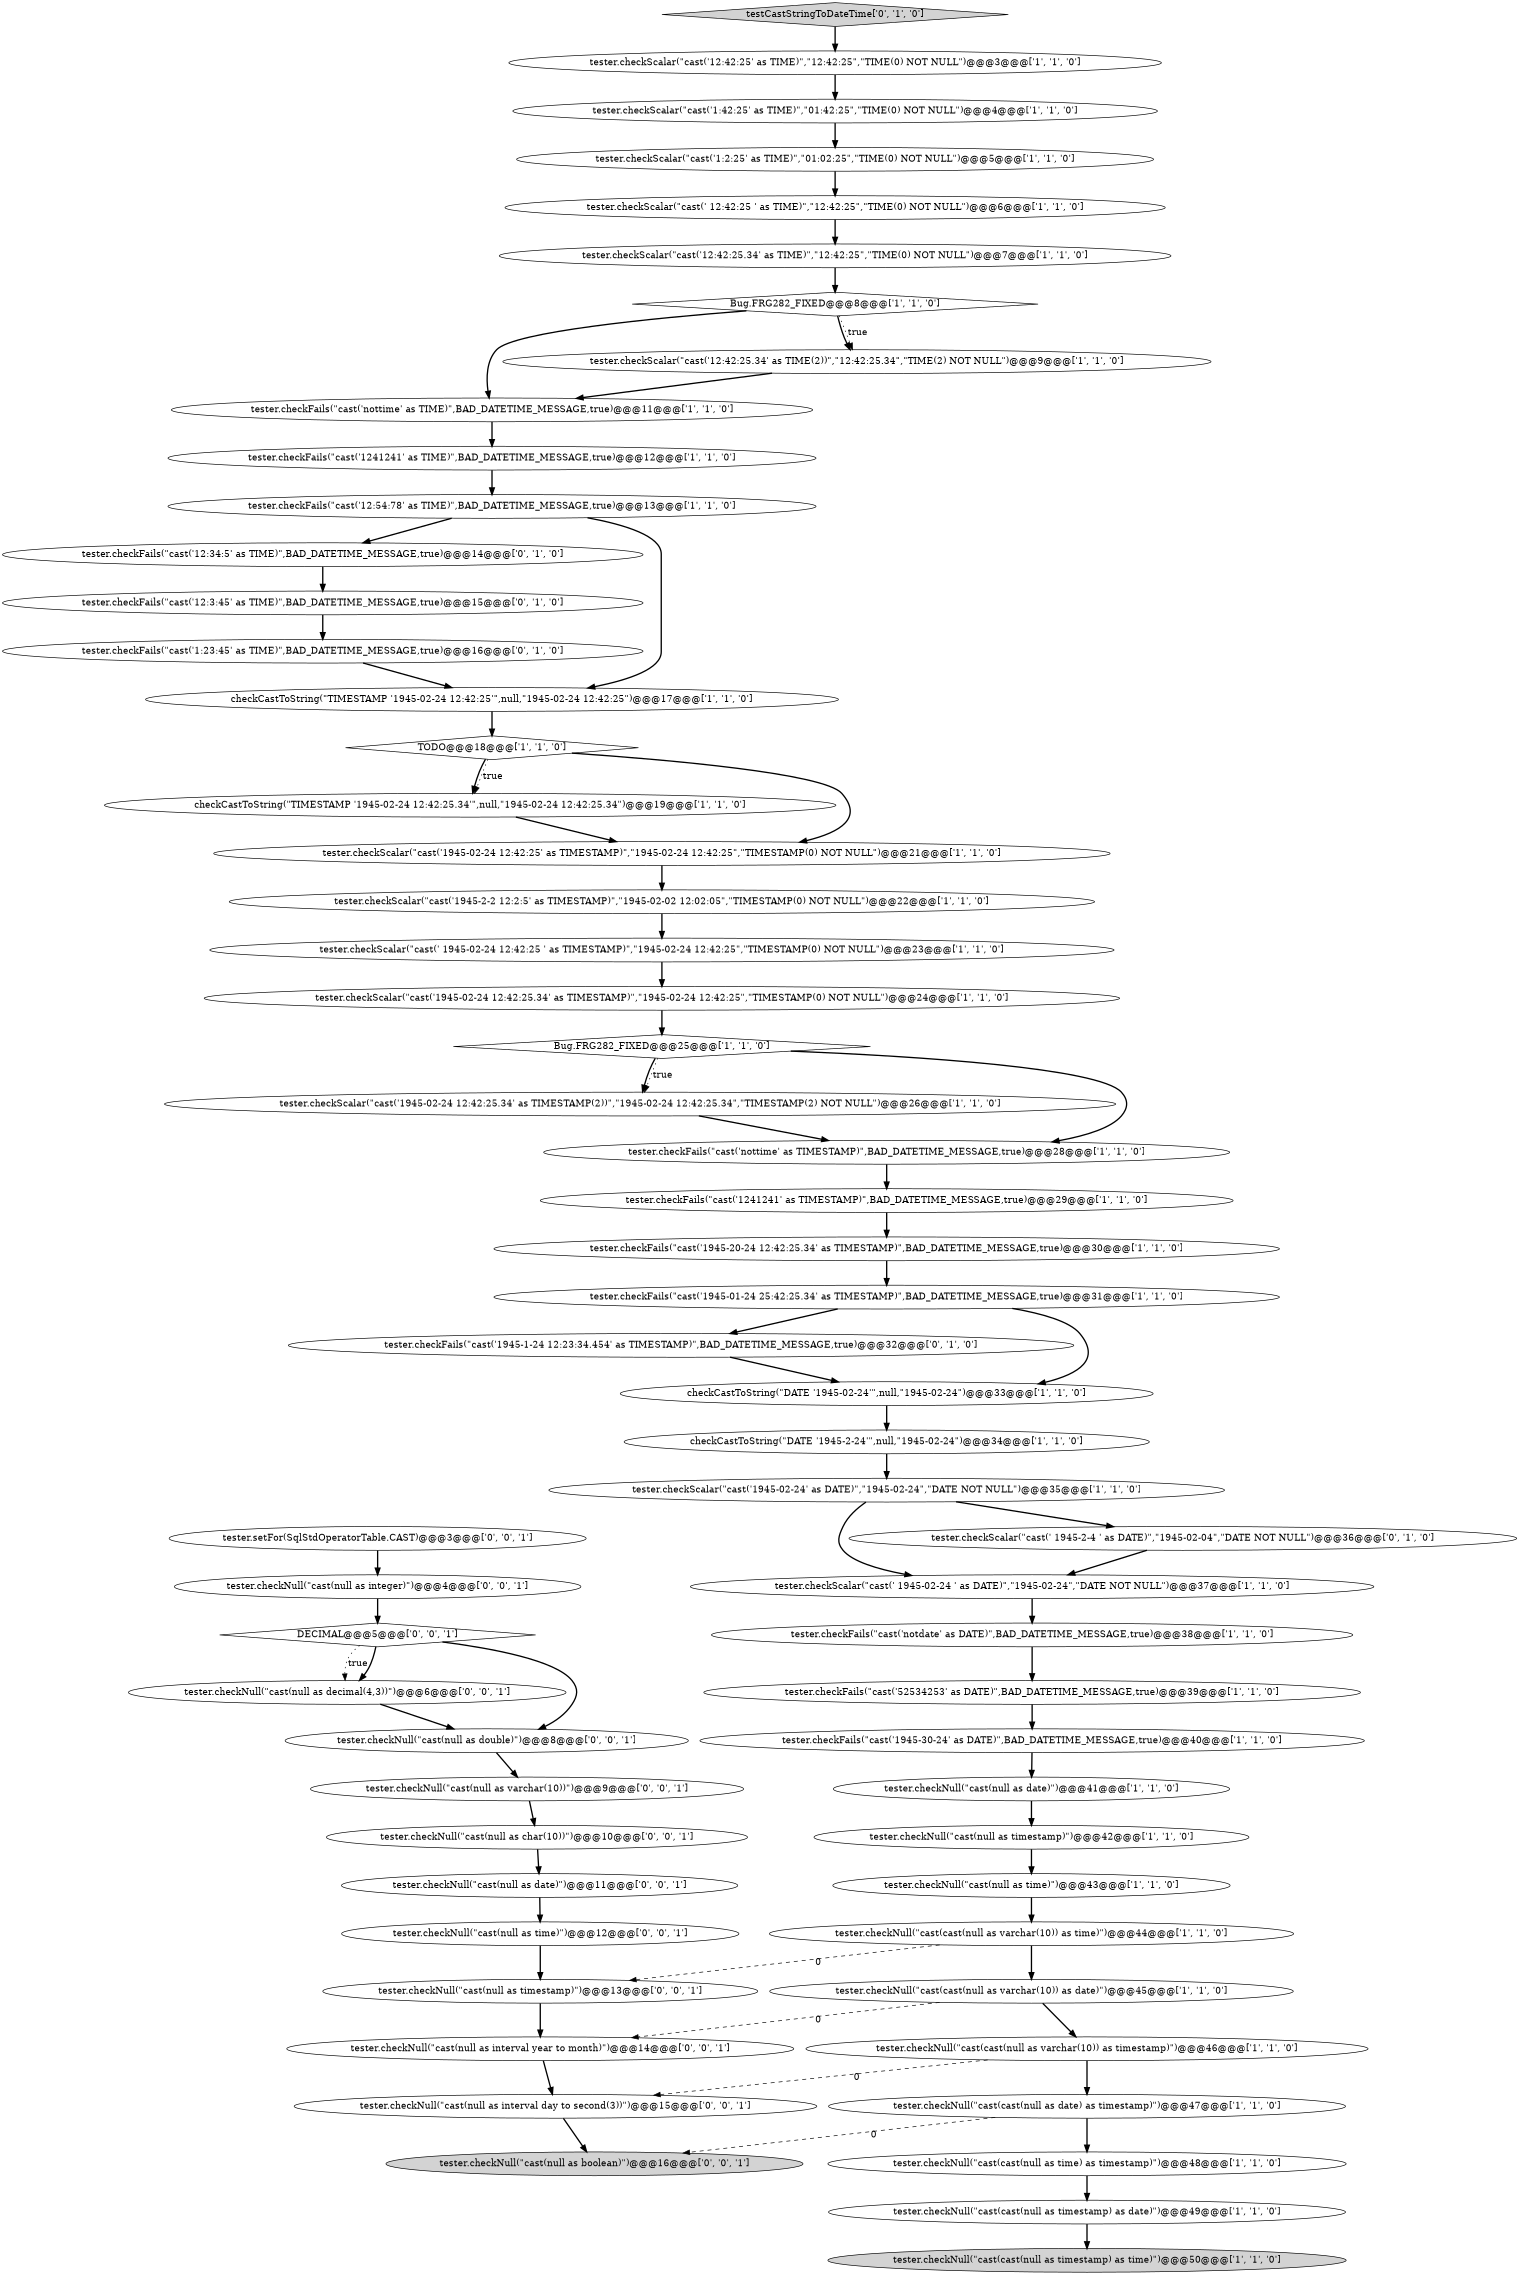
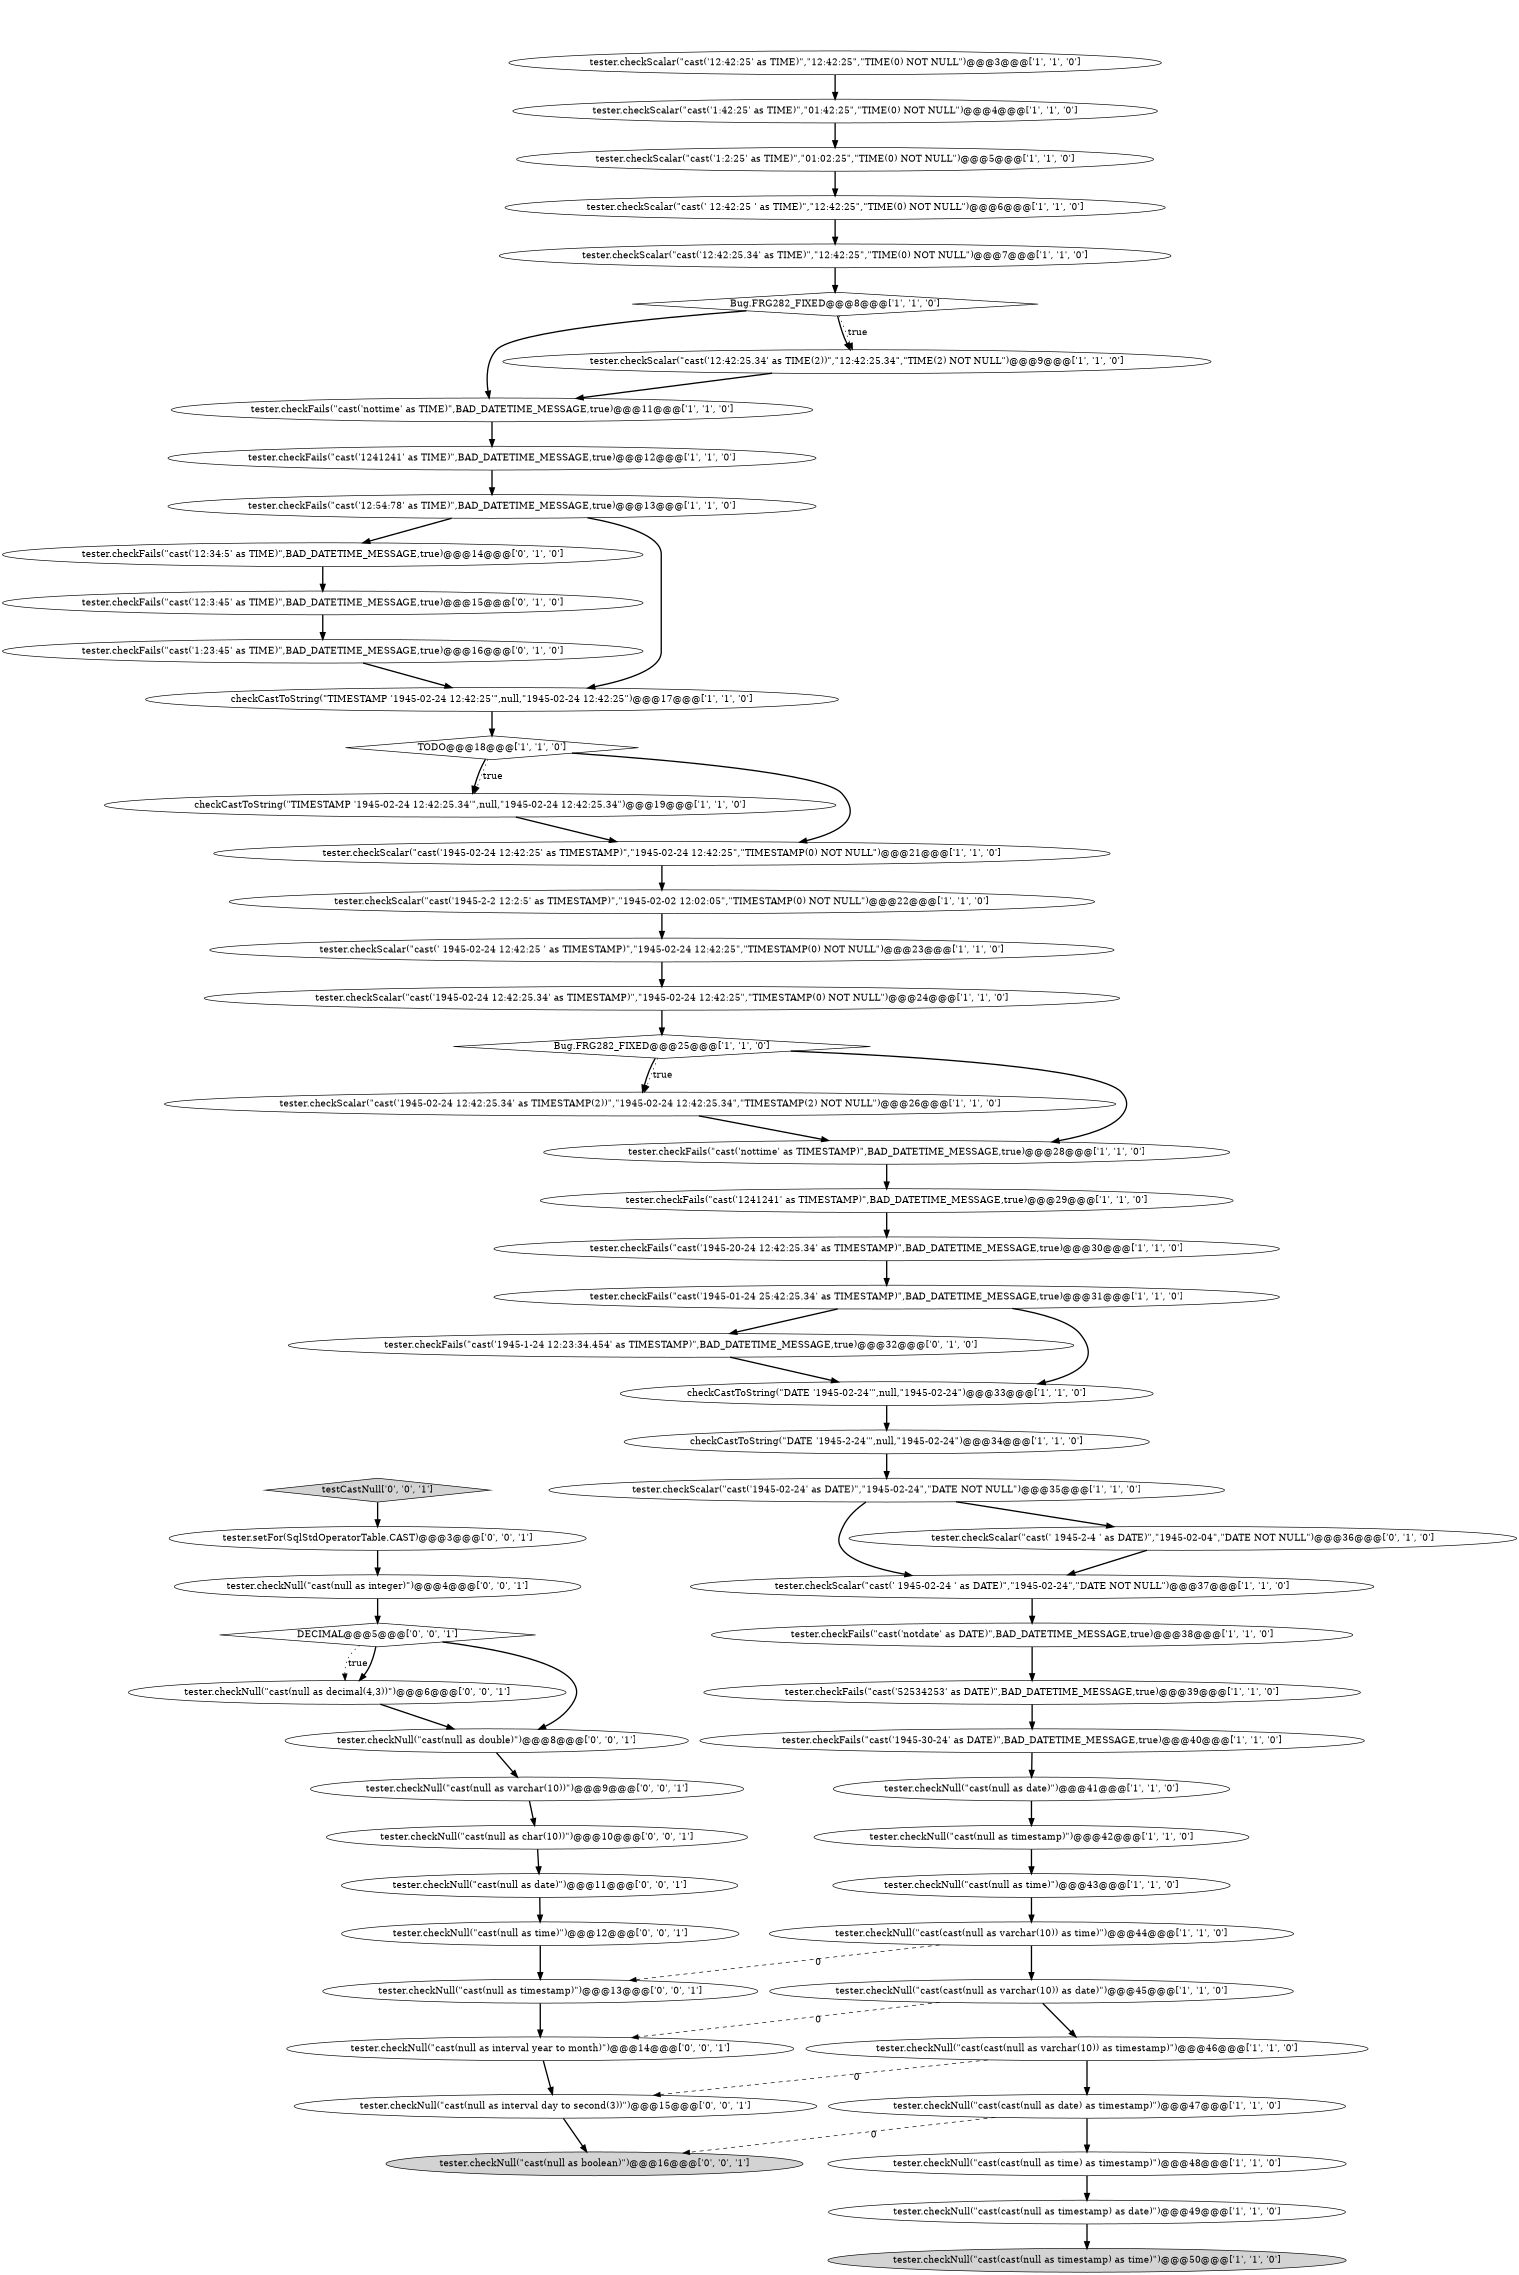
node "testCastStringToDateTime['0', '1', '0']": removed
node "testCastNull['0', '0', '1']": added
